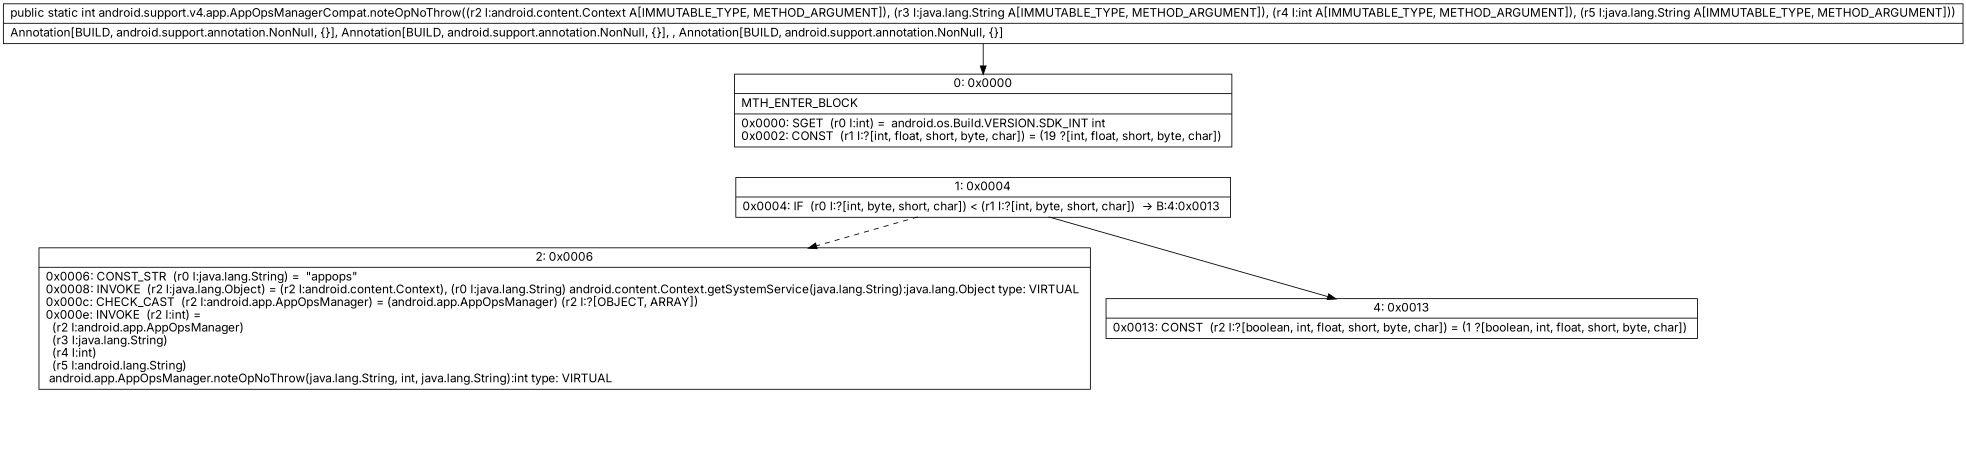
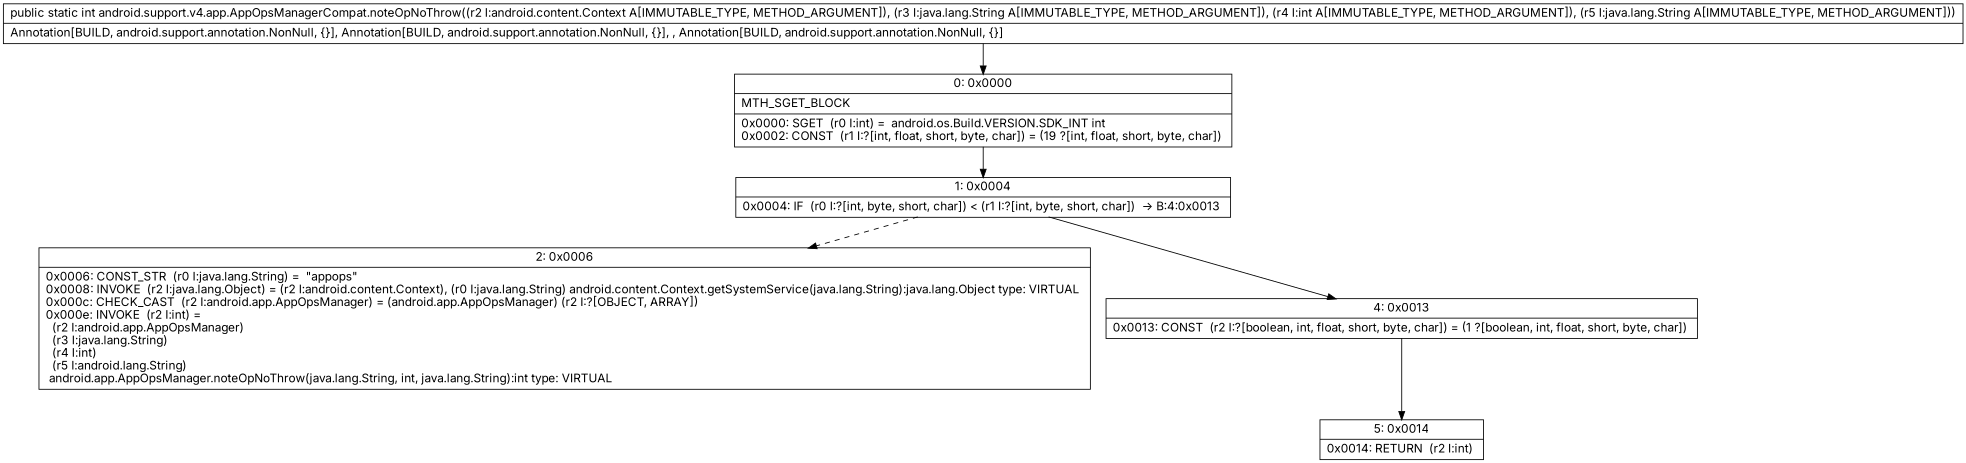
node "0: 0x0000": text "MTH_ENTER_BLOCK" -> "MTH_SGET_BLOCK"
edge "0: 0x0000" -> "1: 0x0004": added
node "5: 0x0014": added
